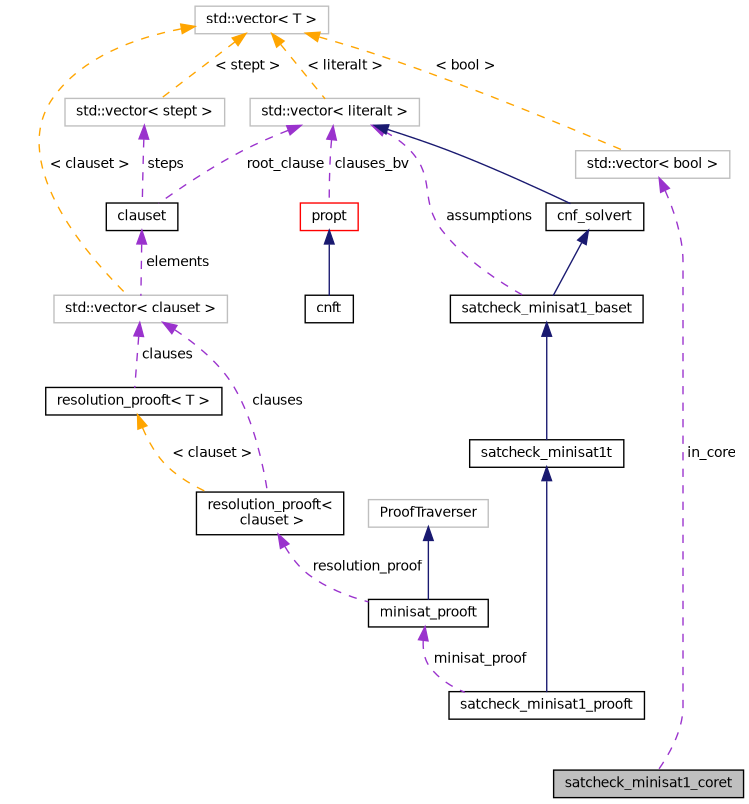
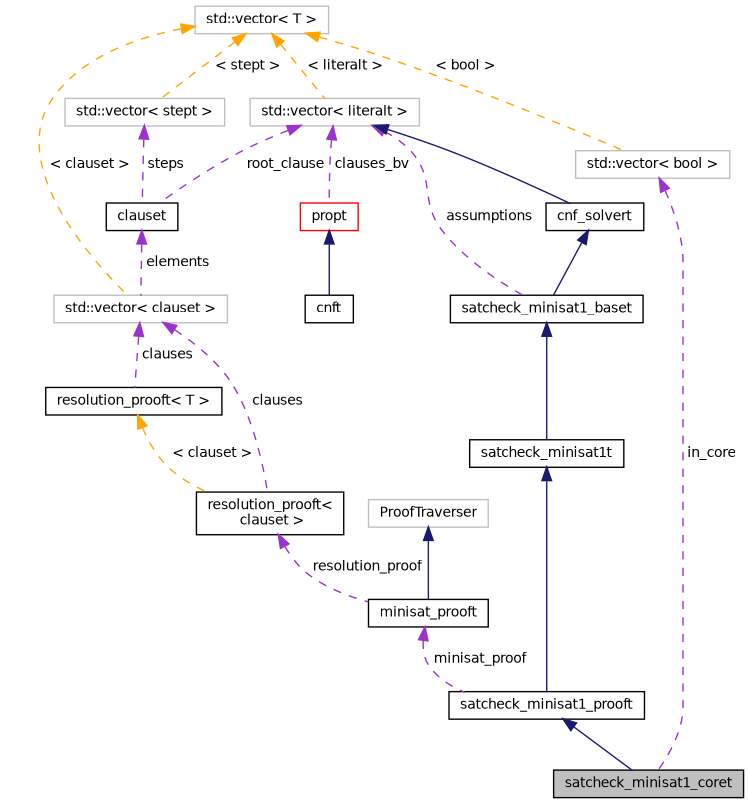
edge "satcheck_minisat1_coret" -> "satcheck_minisat1_prooft": added
